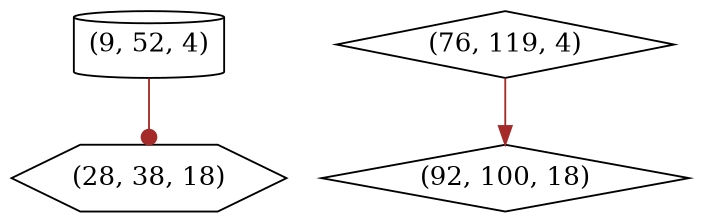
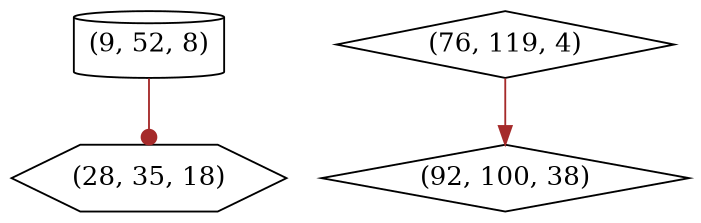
node "(9, 52, 4)": label "(9, 52, 4)" -> "(9, 52, 8)"
node "(28, 38, 18)": label "(28, 38, 18)" -> "(28, 35, 18)"
node "(92, 100, 18)": label "(92, 100, 18)" -> "(92, 100, 38)"
